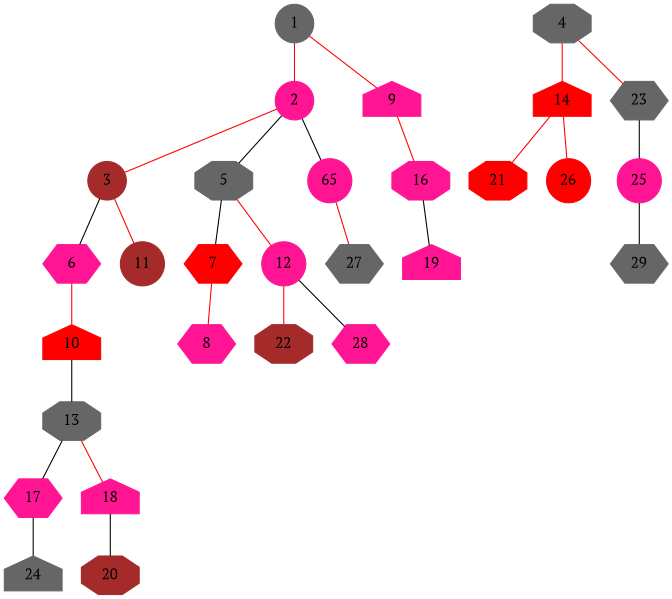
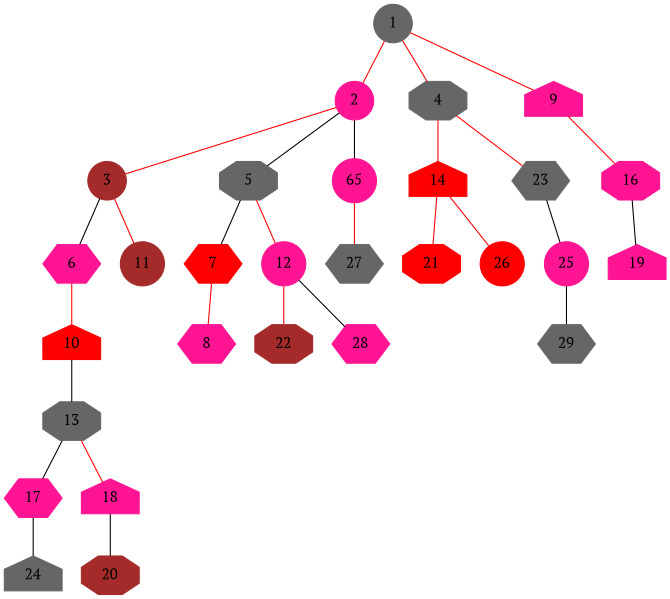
edge "1" -- "4": added
